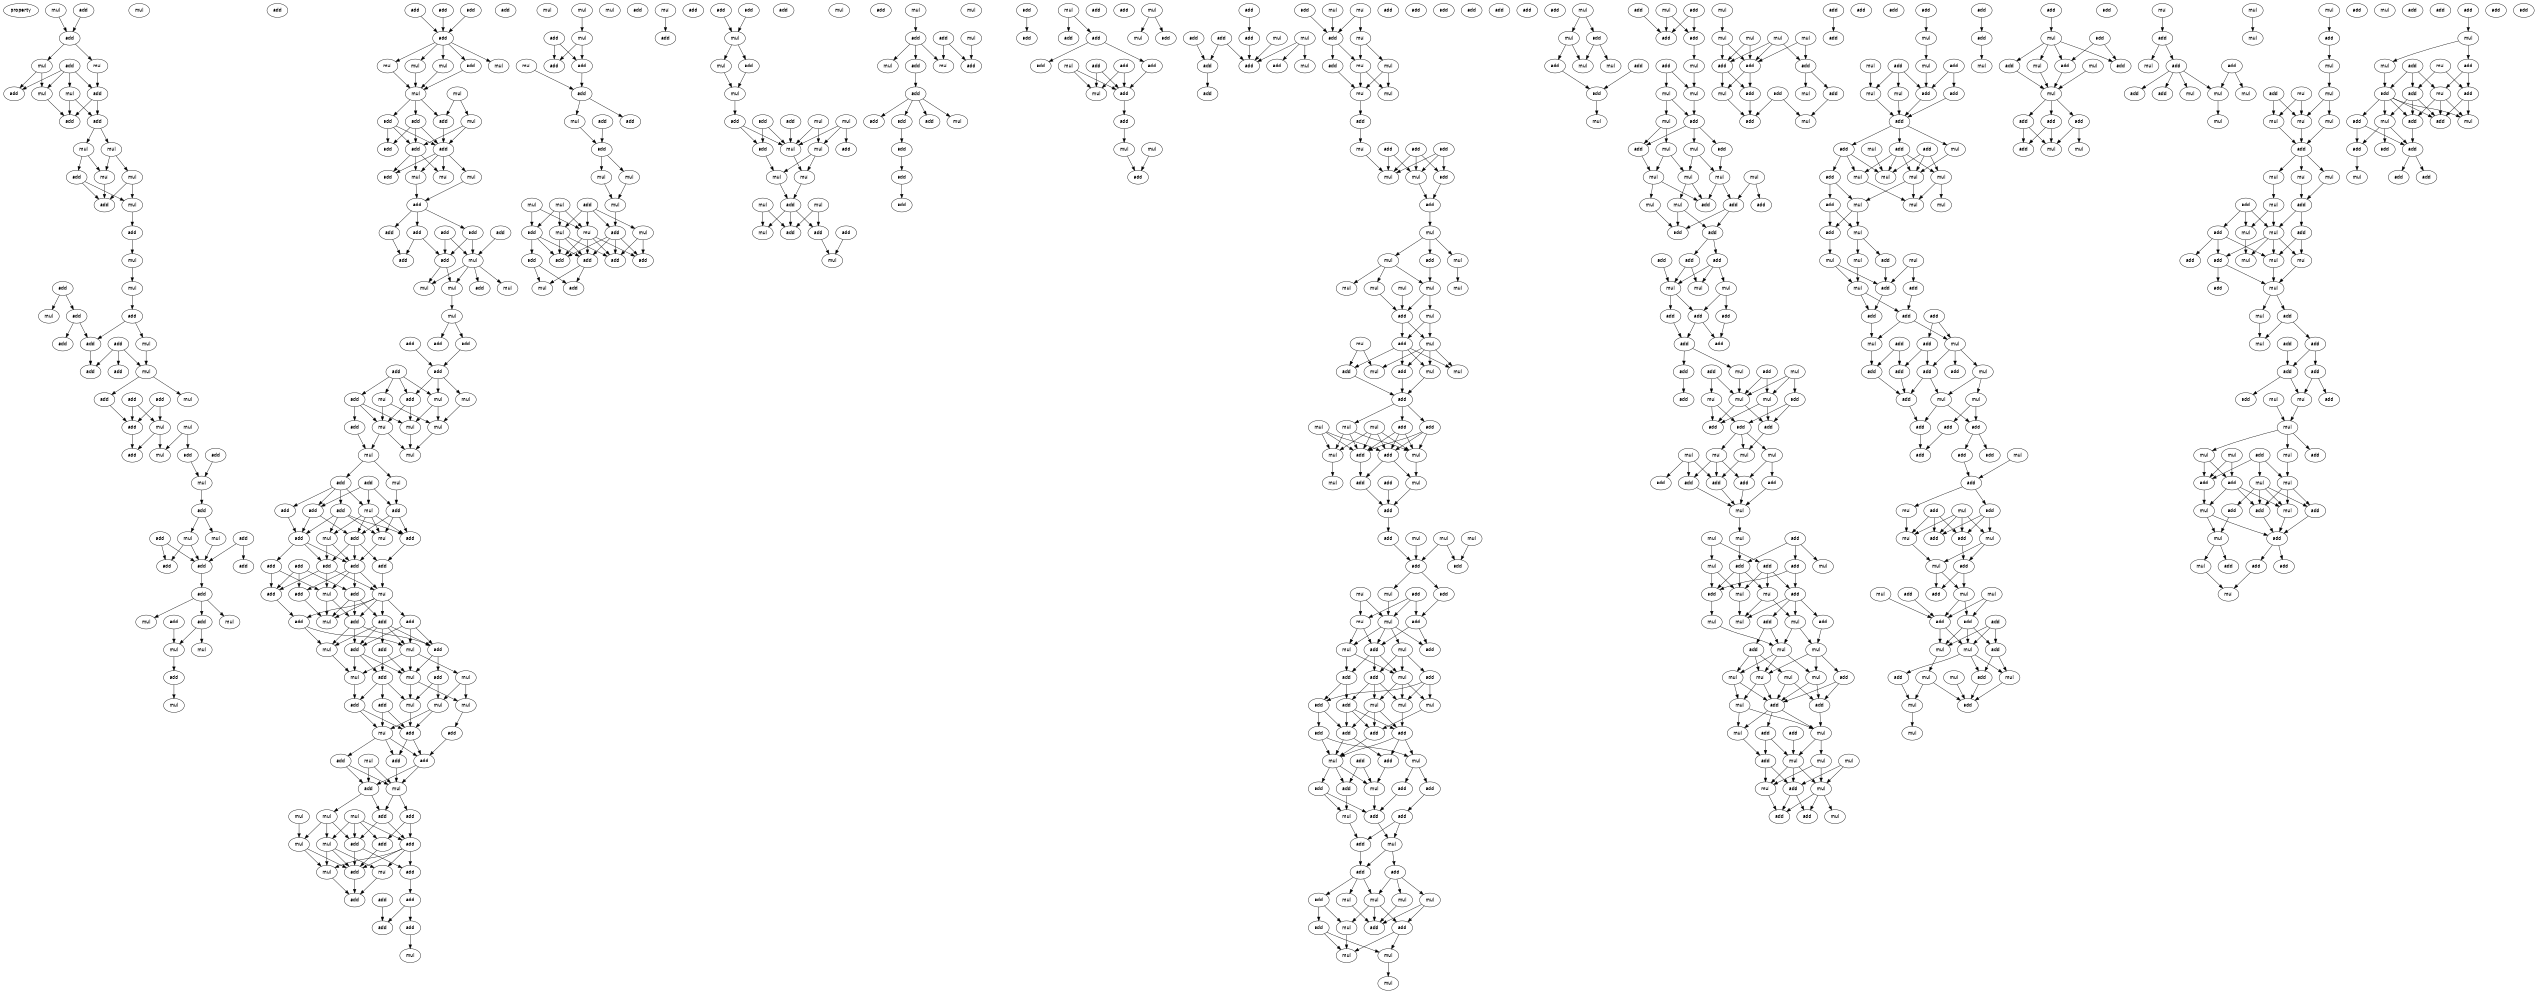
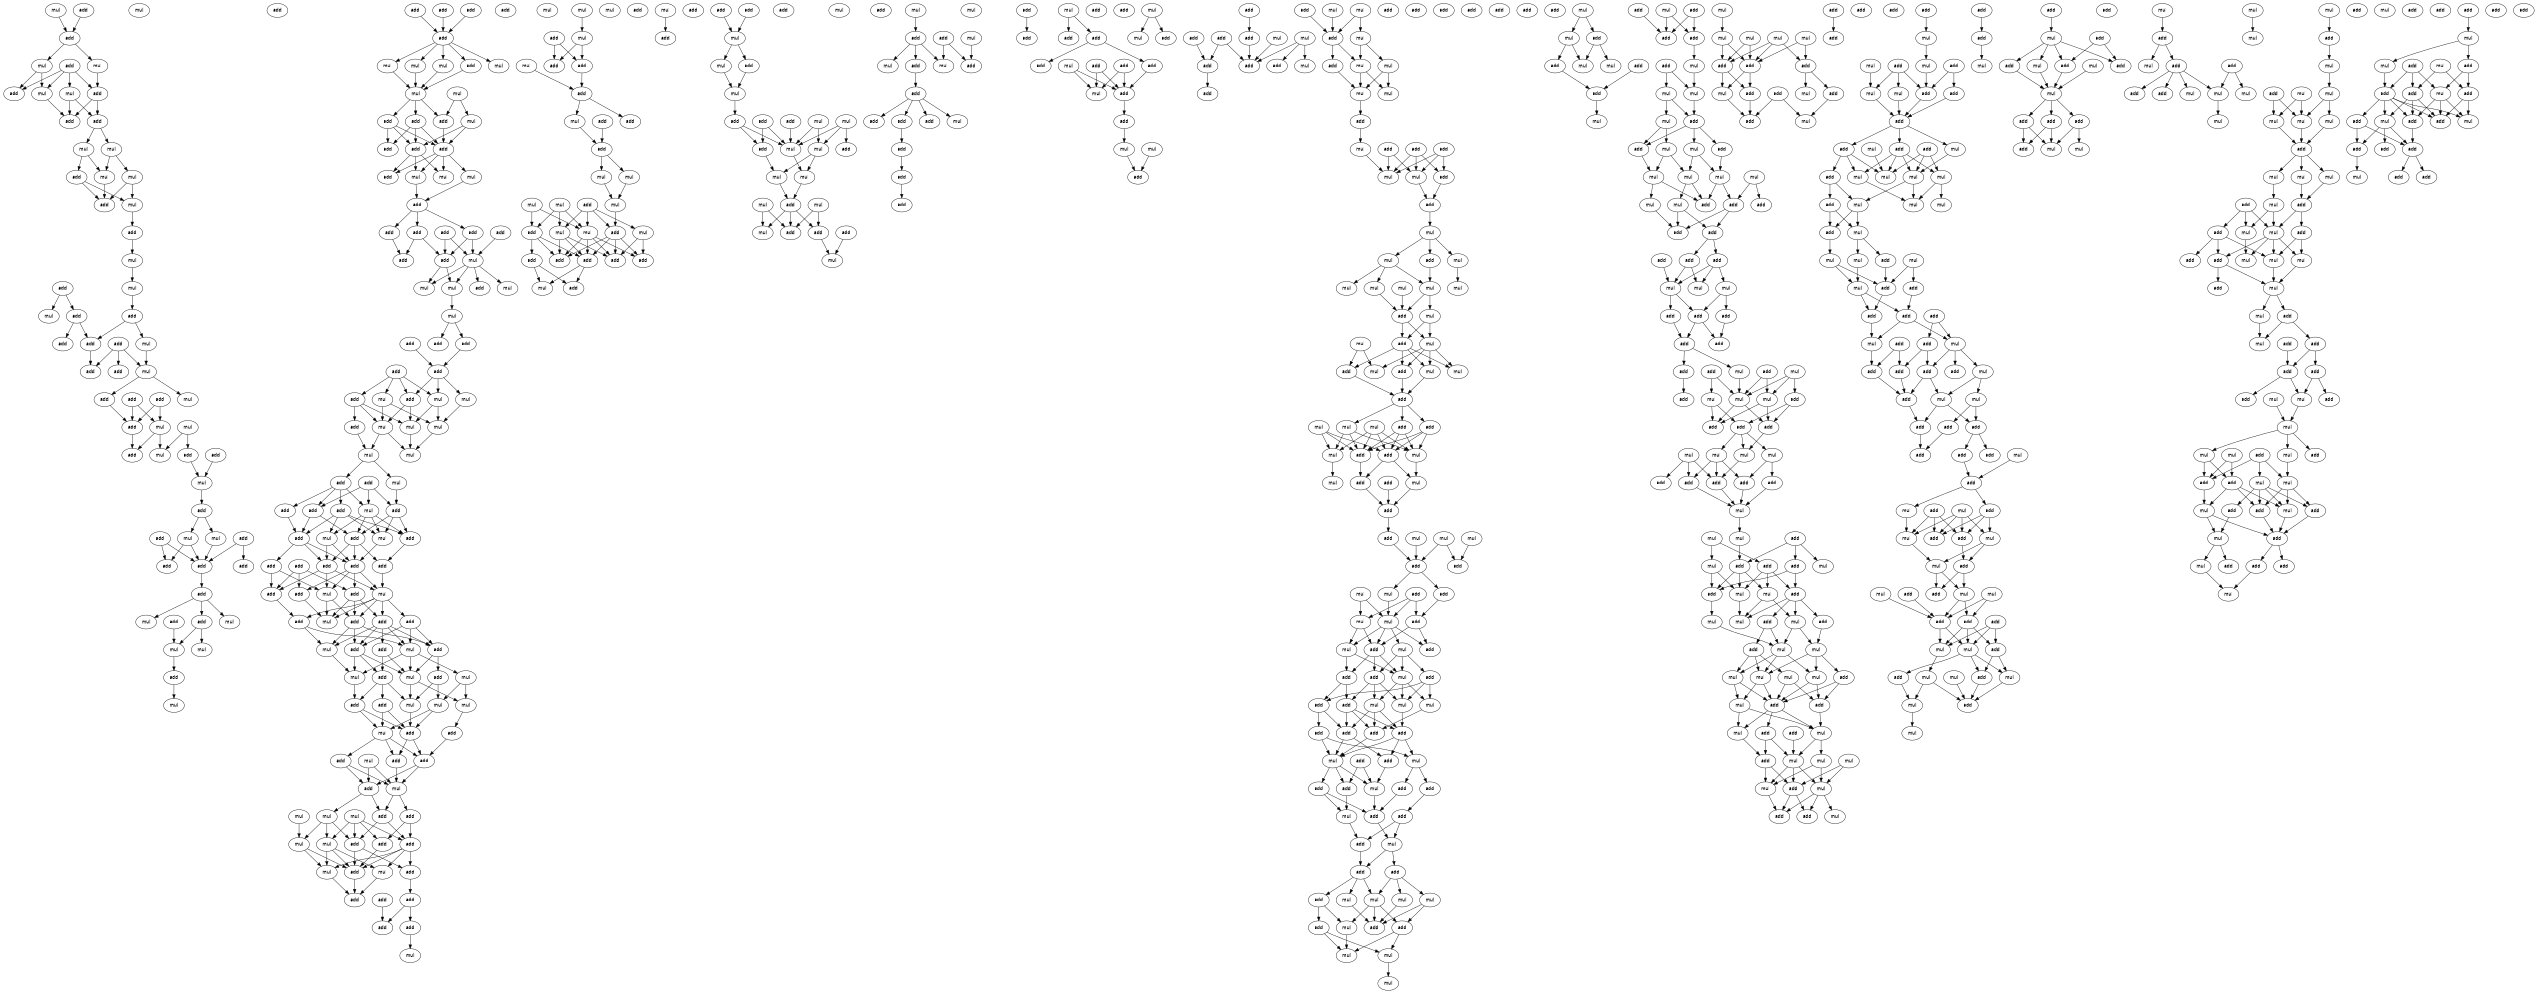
node "property": removed
